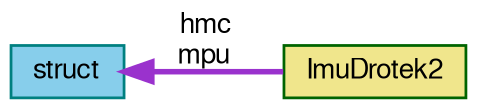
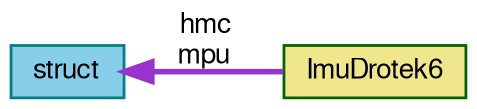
node "ImuDrotek2": label "ImuDrotek2" -> "ImuDrotek6"
